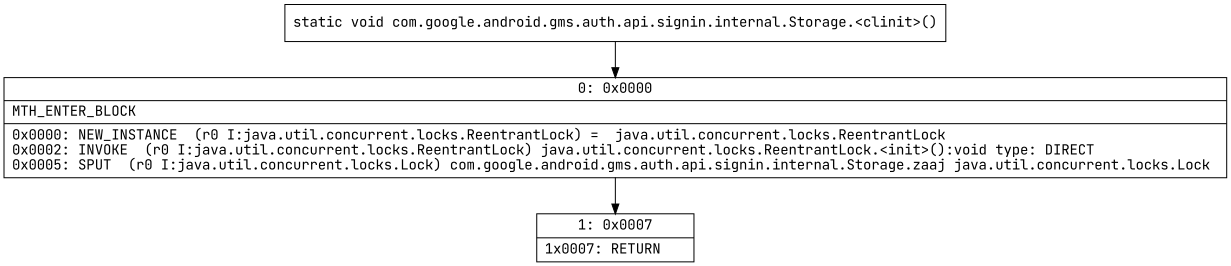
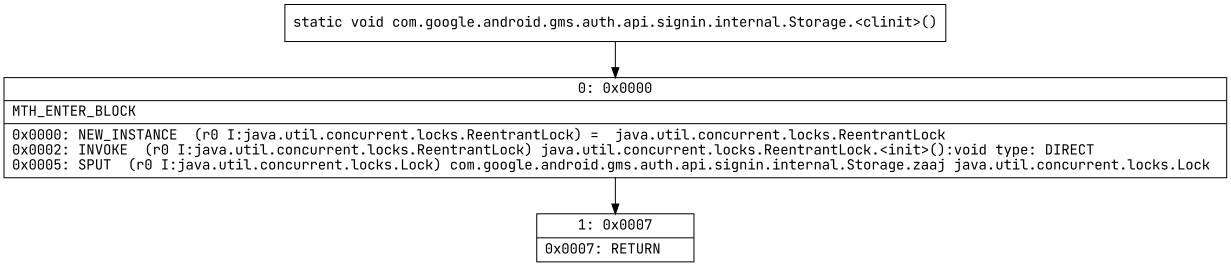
node "1: 0x0007": text "1x0007: RETURN" -> "0x0007: RETURN"
